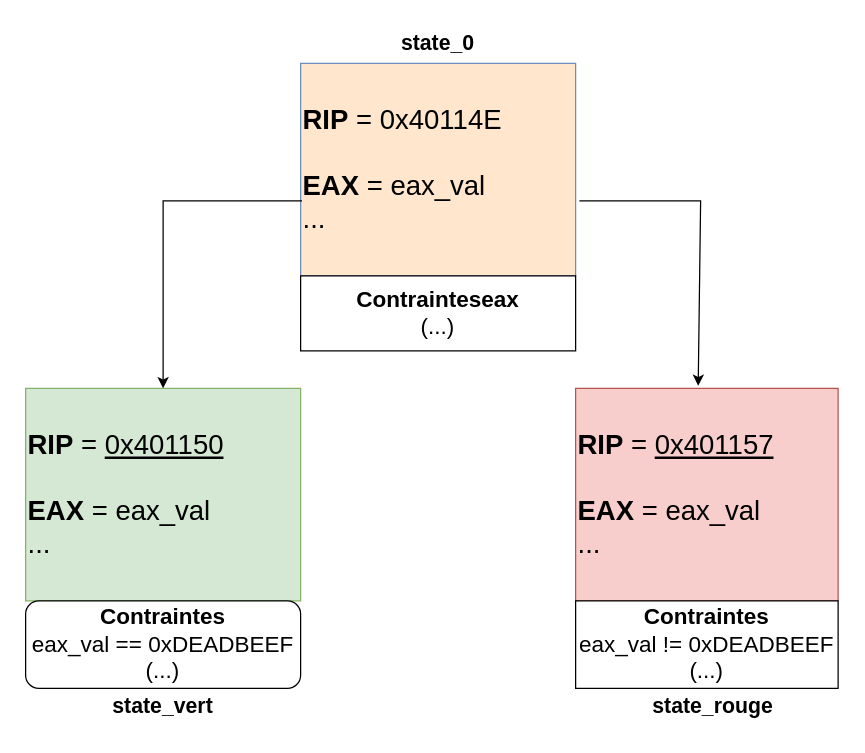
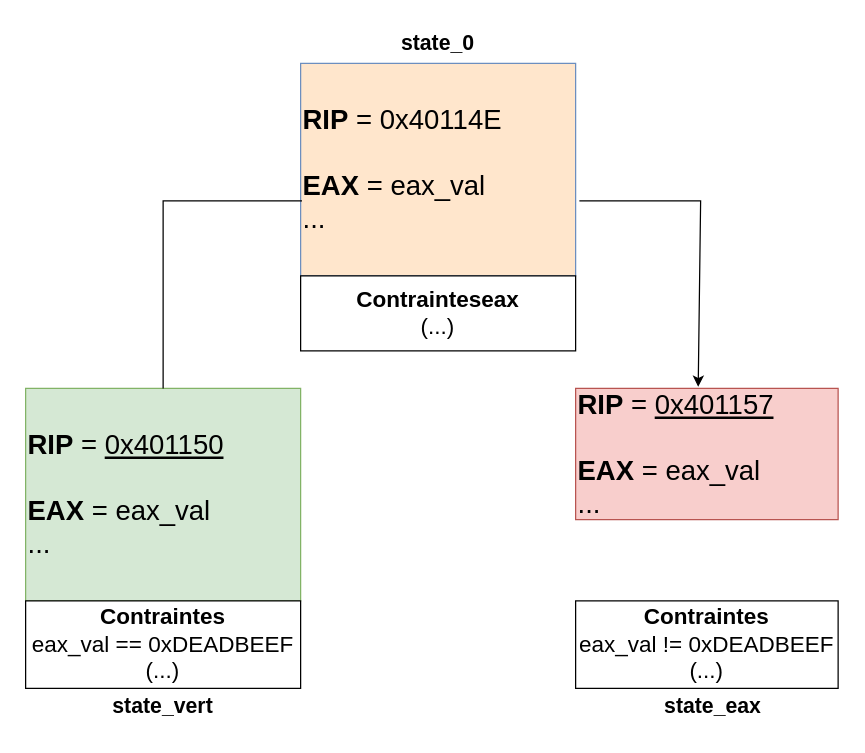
edge "RIP = 0x40114E EAX = eax_val ..." -> "RIP = 0x401150 EAX = eax_val ...": arrowhead classic -> none
node "RIP = 0x401157 EAX = eax_val ...": size 263x213 -> 263x131
node "Contrainteseax_val == 0xDEADBEEF (...)": shape rounded rectangle -> rectangle
node "state_rouge": label "state_rouge" -> "state_eax"
